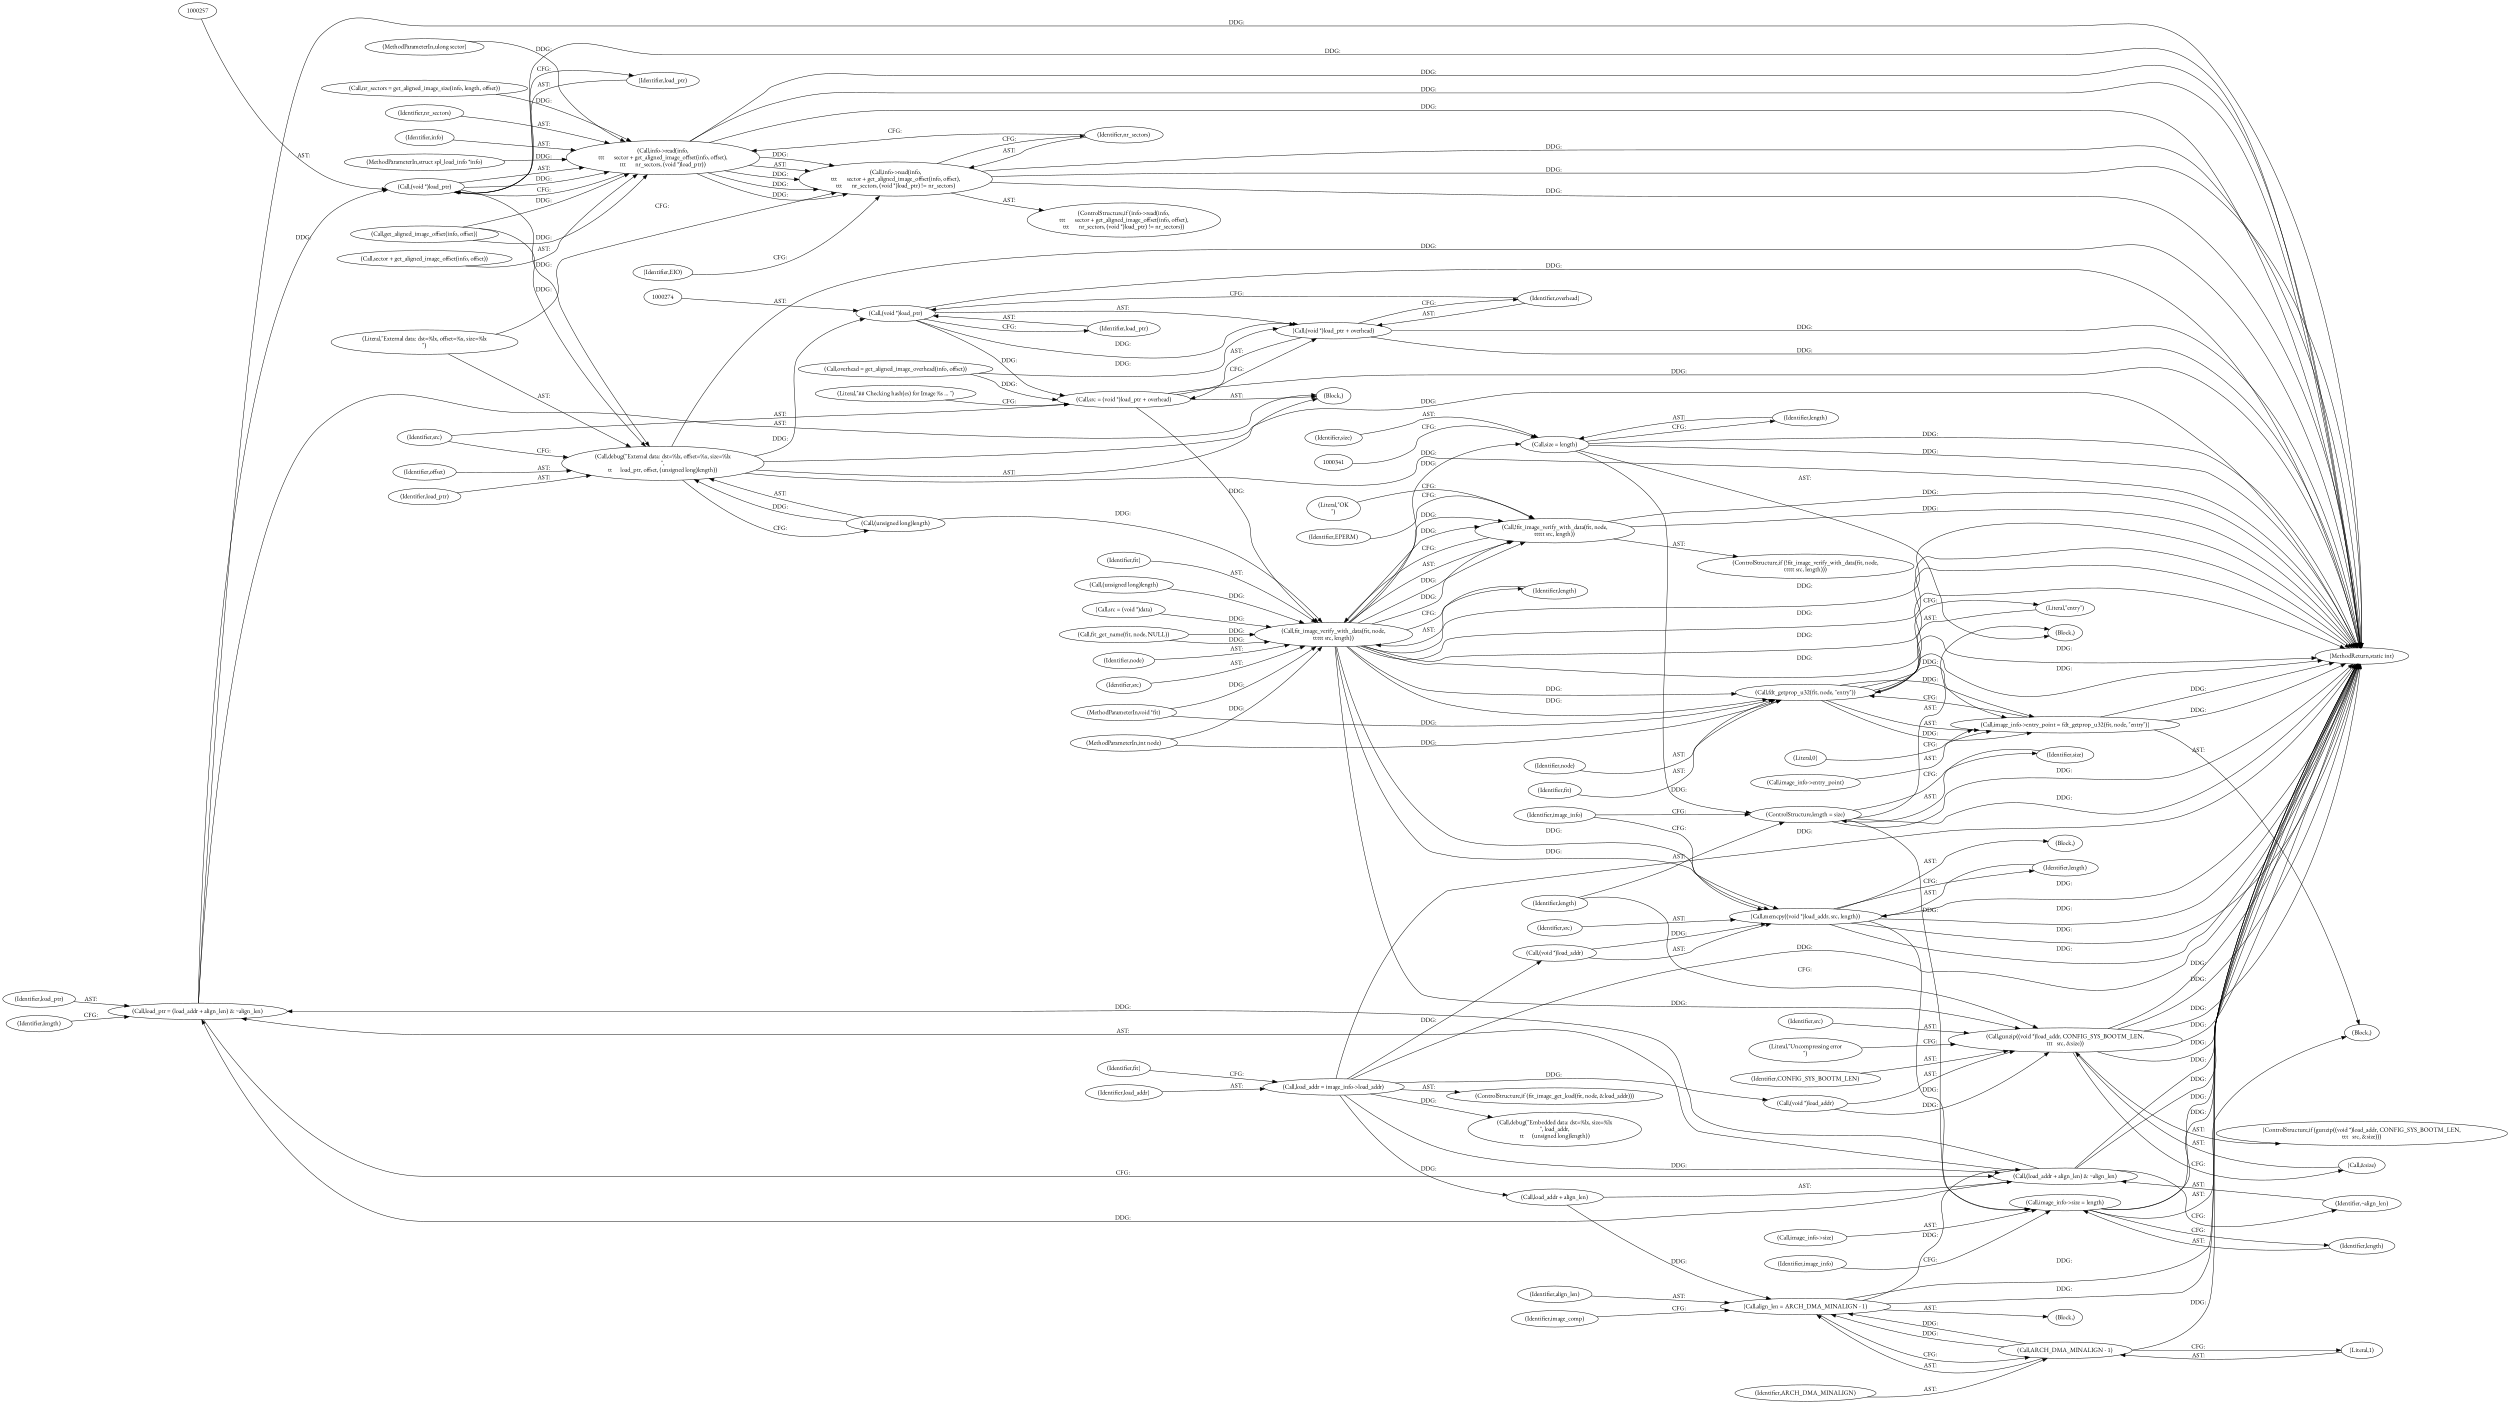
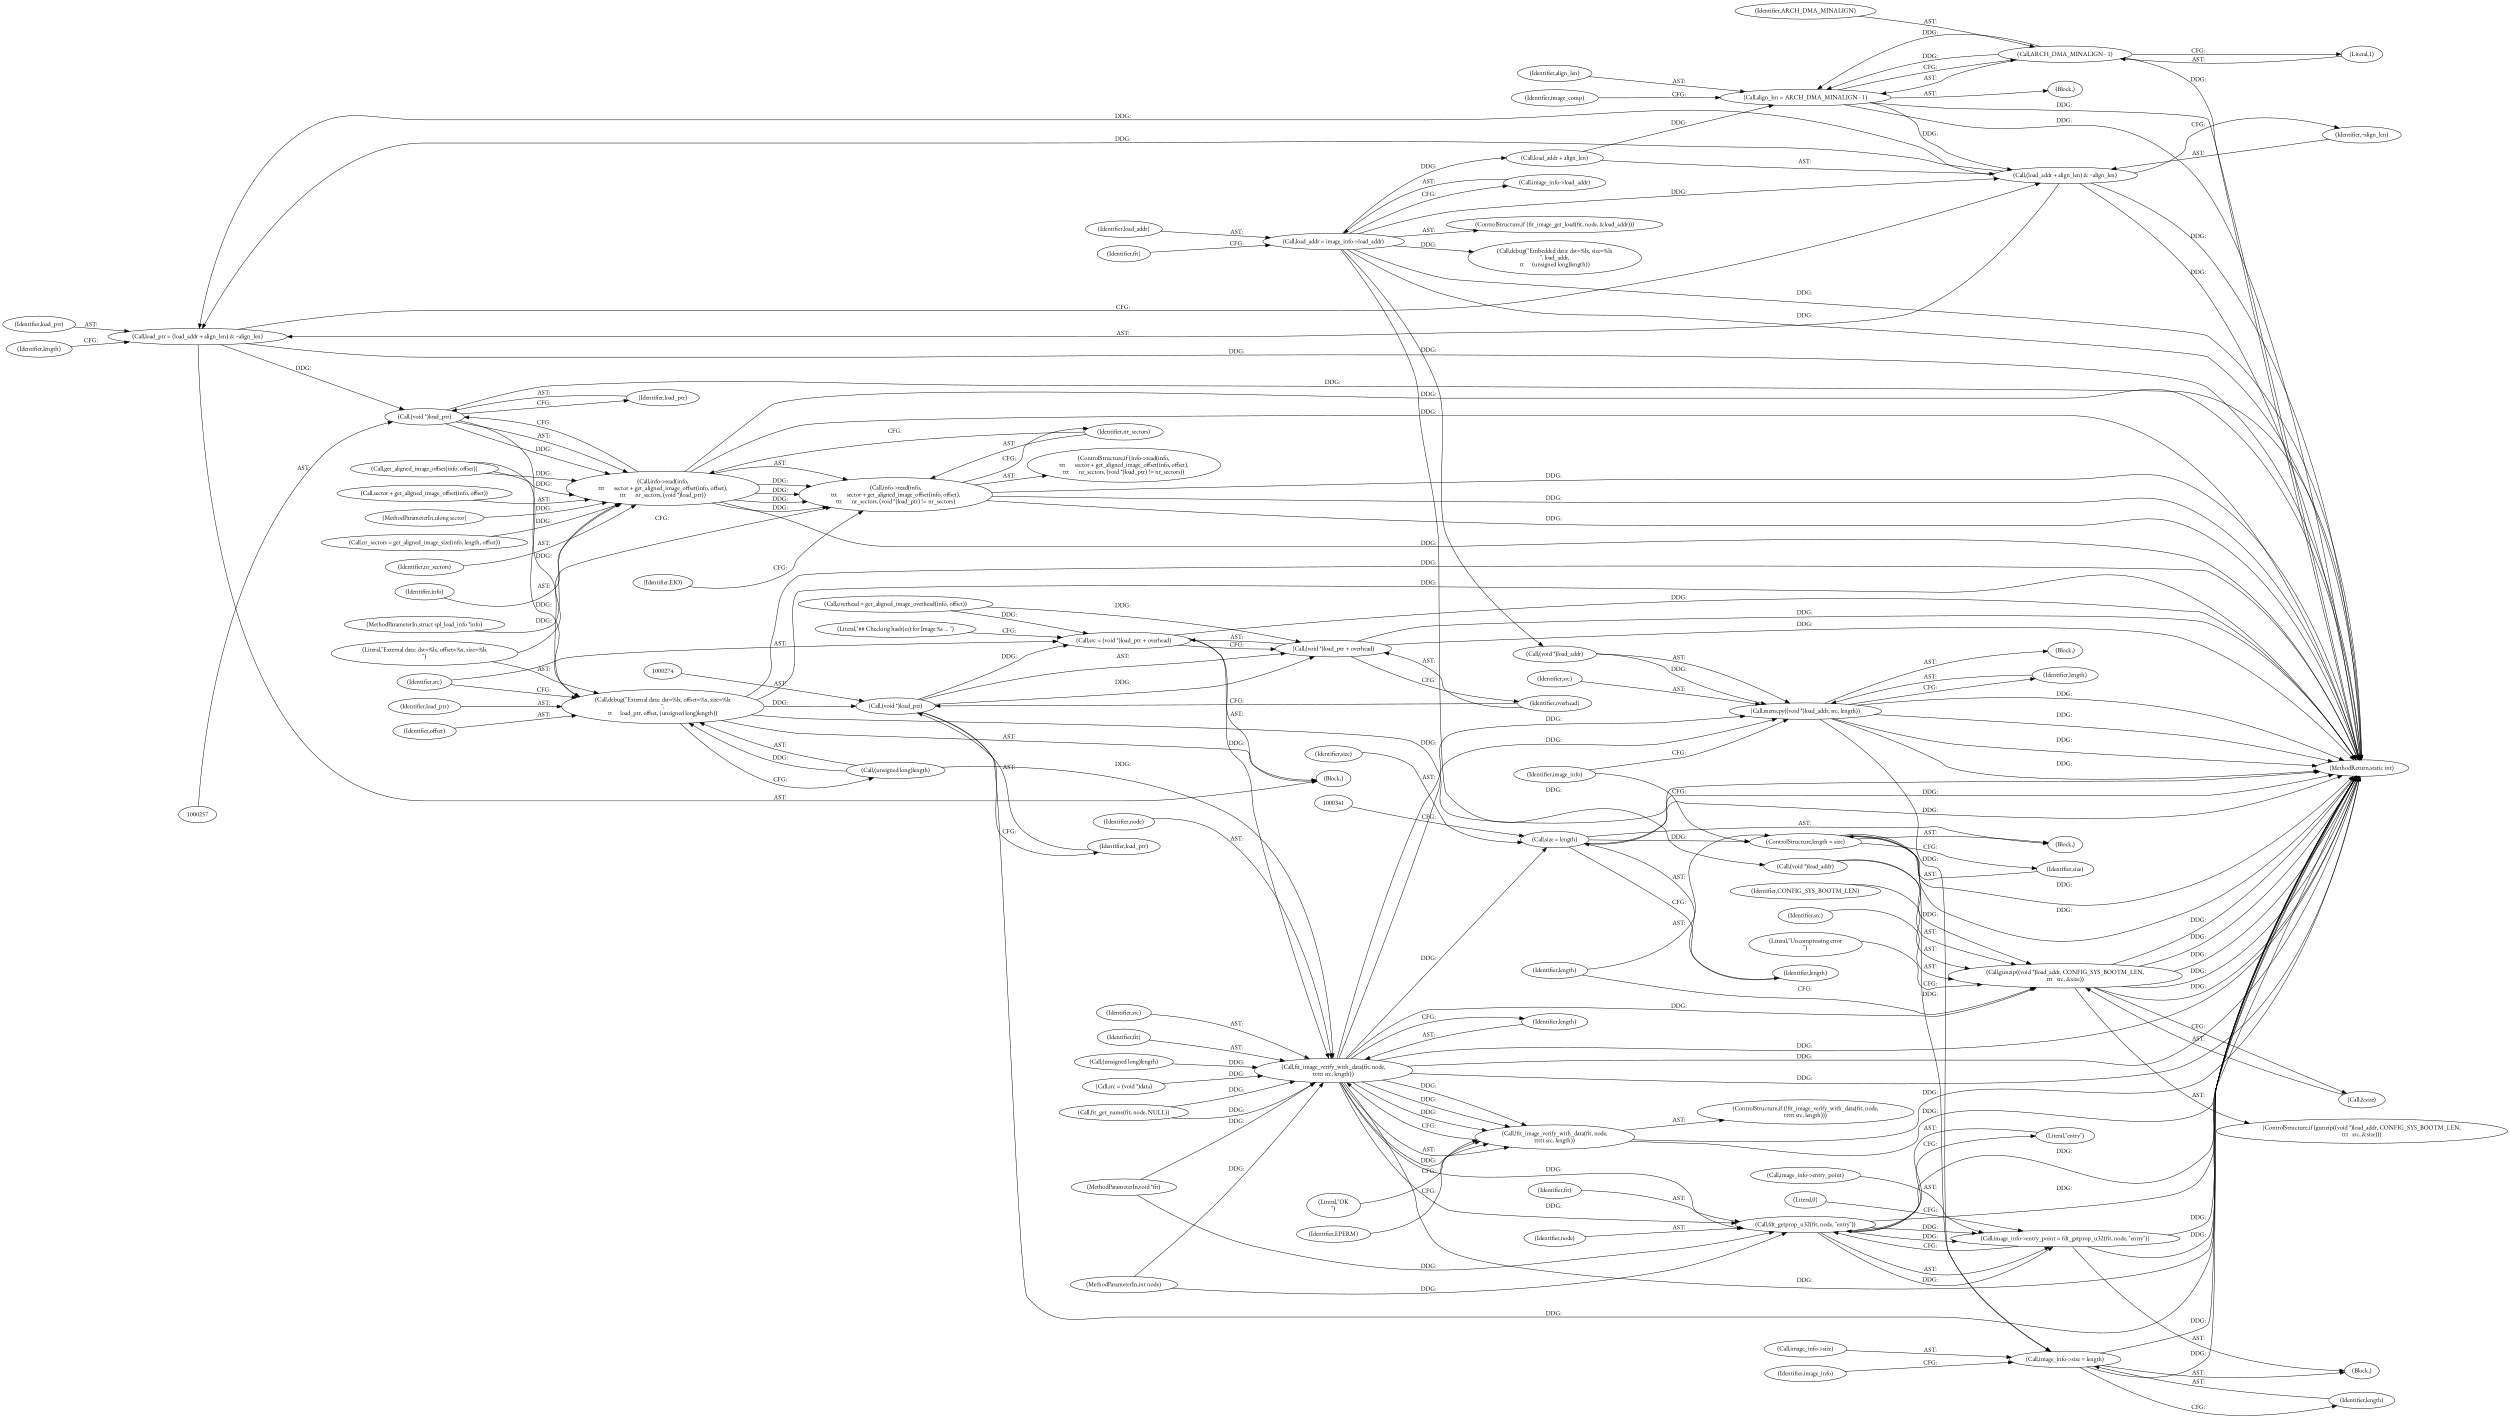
node "(Call,image_info->load_addr)": added
